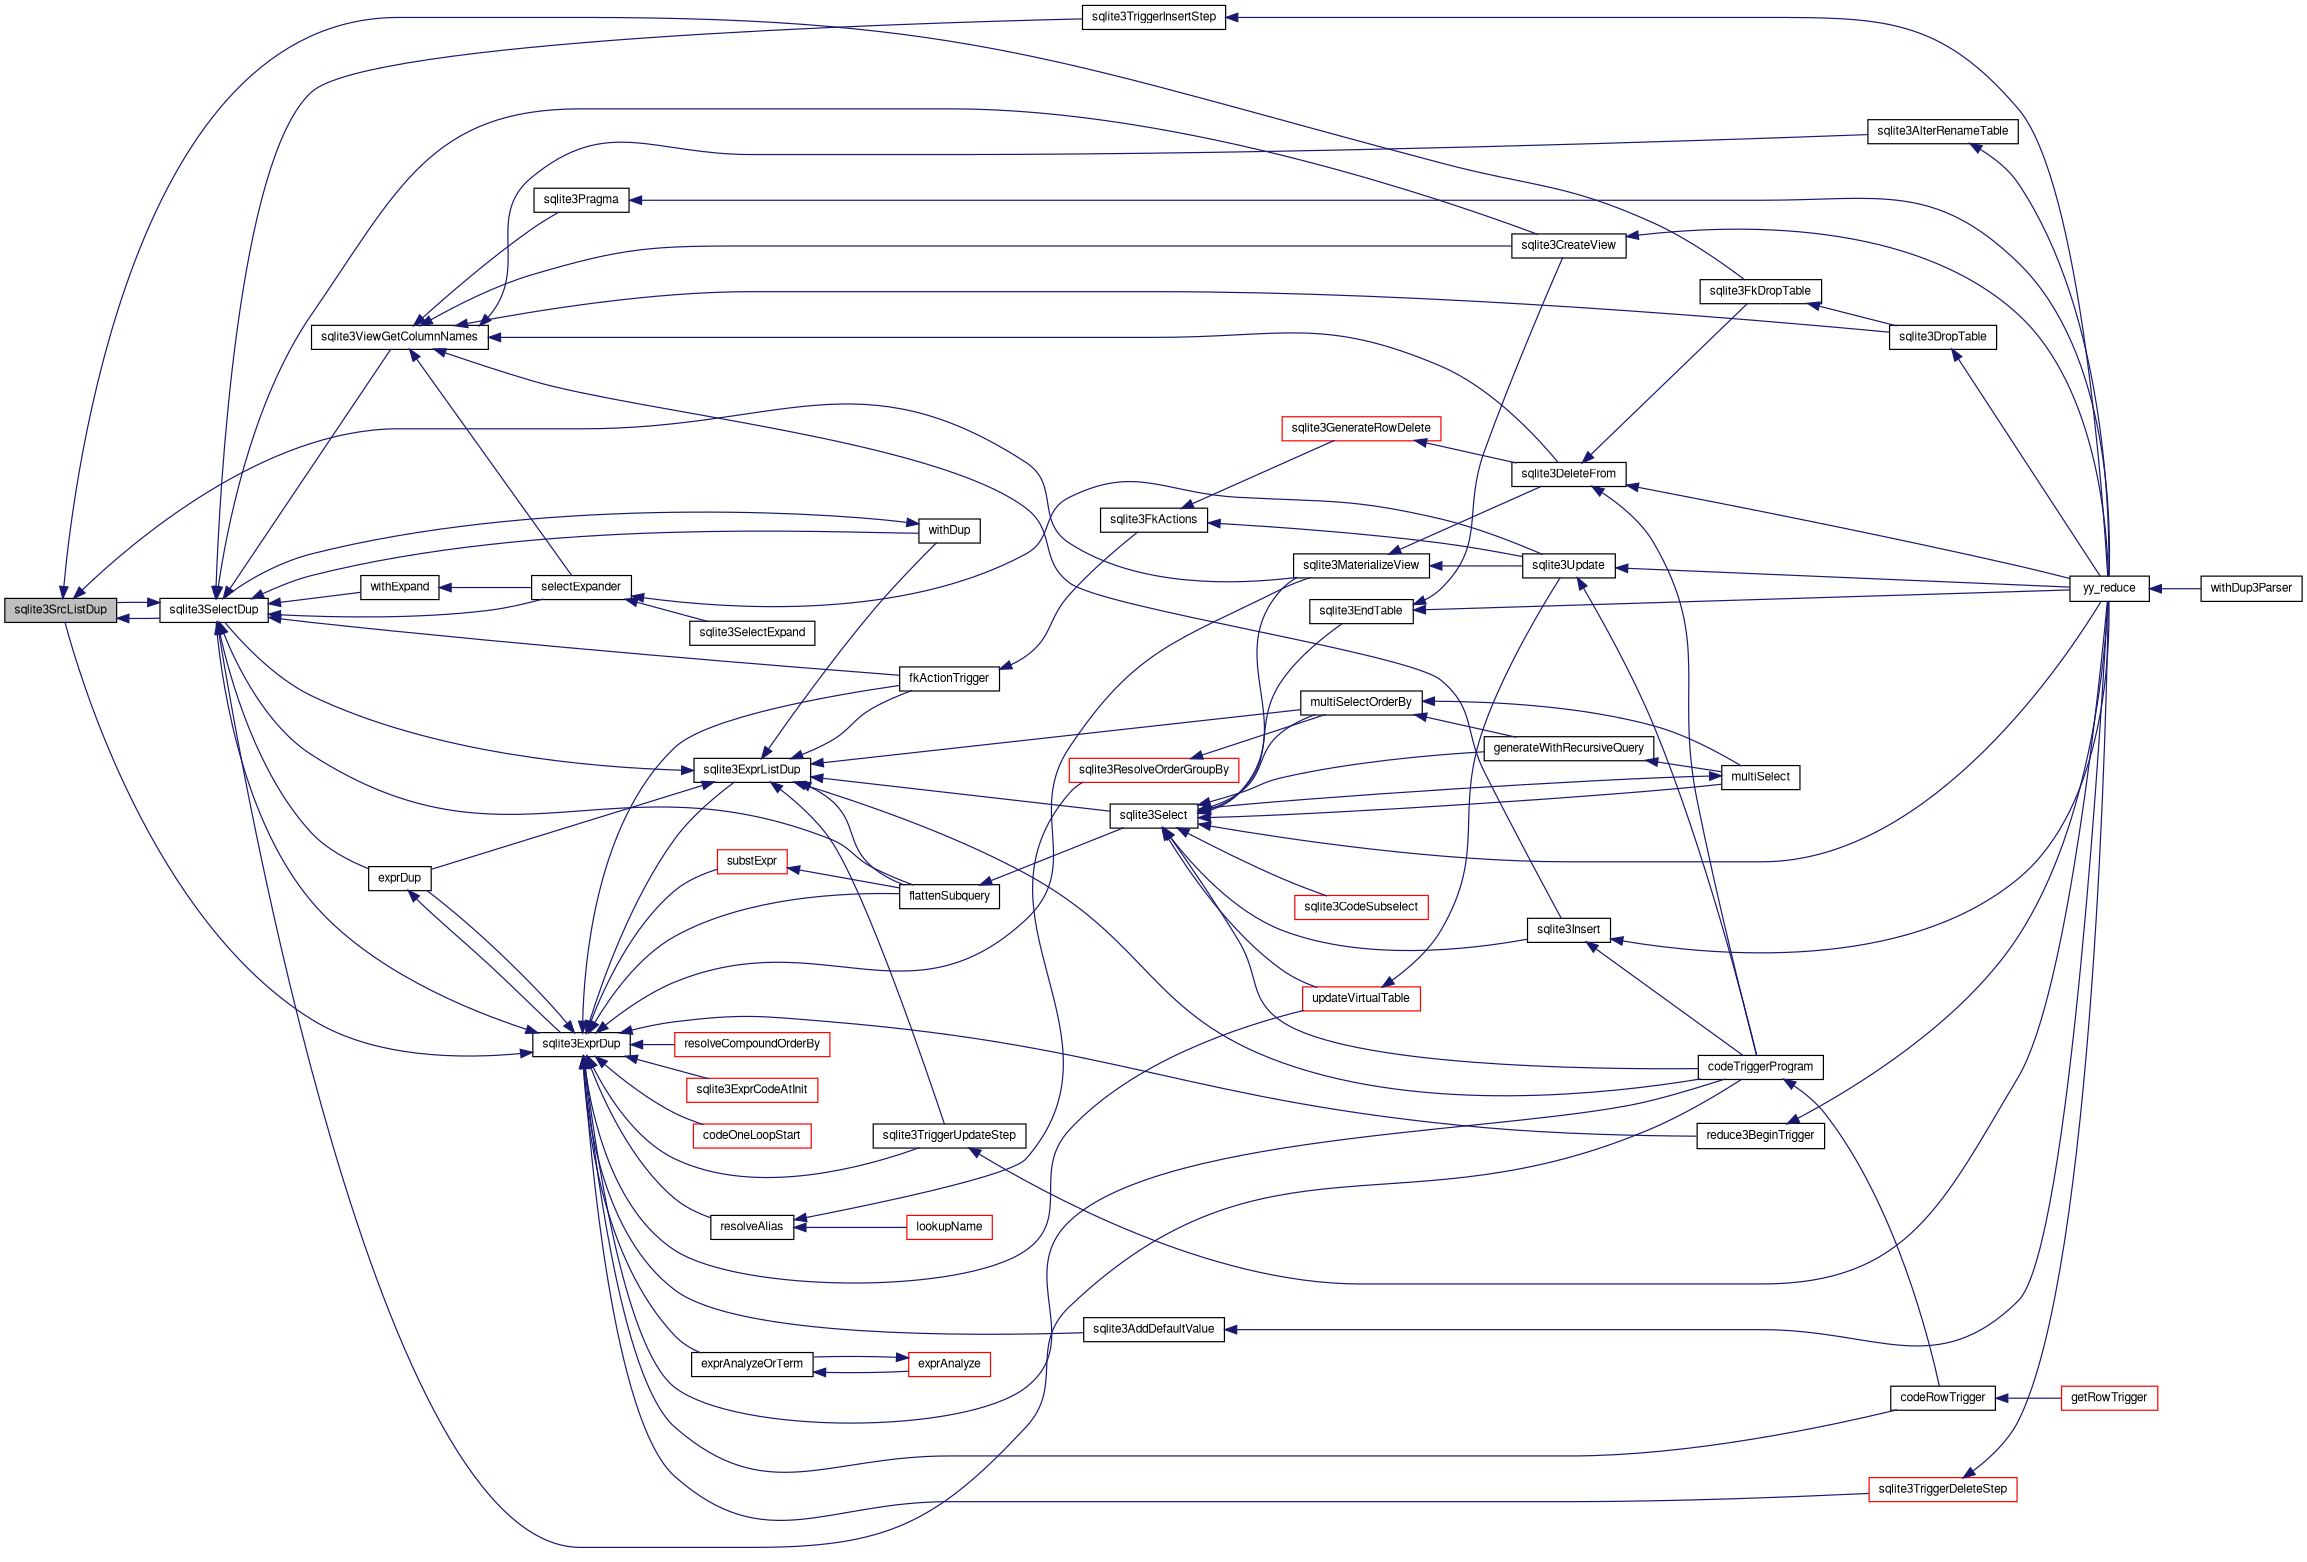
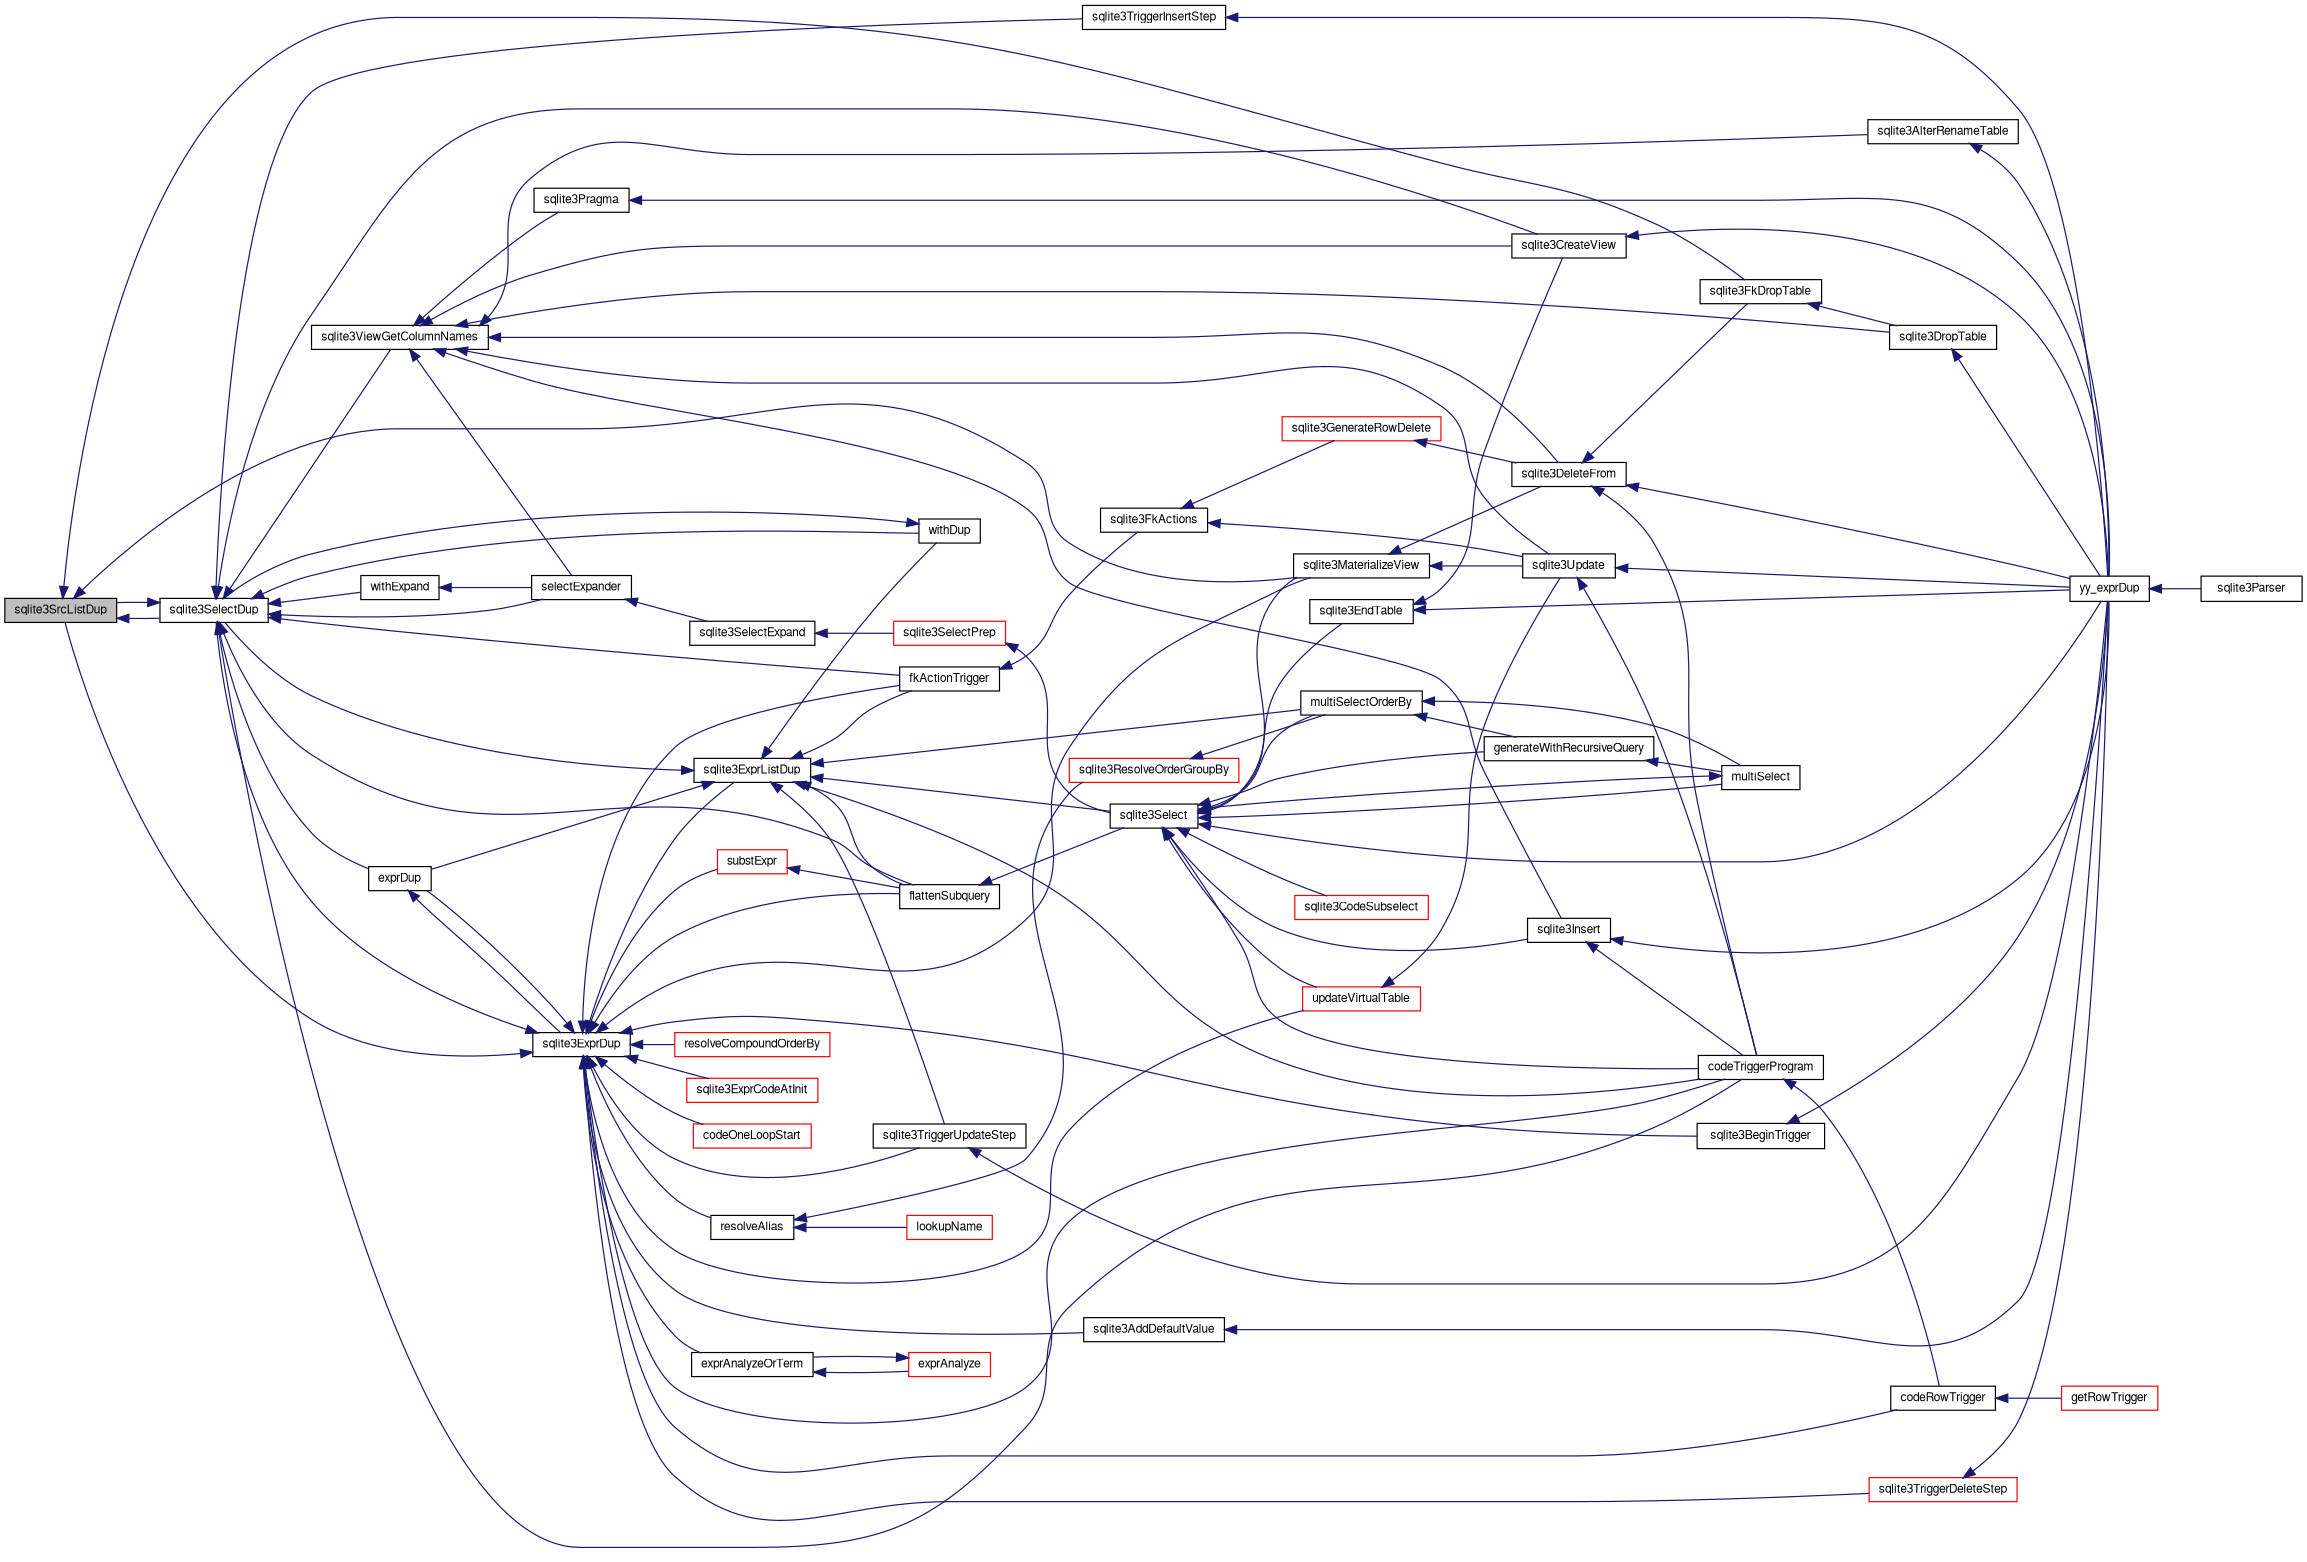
edge "sqlite3Update" -> "selectExpander": now "sqlite3Update" -> "sqlite3ViewGetColumnNames"
node "yy_reduce": label "yy_reduce" -> "yy_exprDup"
node "withDup3Parser": label "withDup3Parser" -> "sqlite3Parser"
node "sqlite3SelectPrep": added
node "reduce3BeginTrigger": label "reduce3BeginTrigger" -> "sqlite3BeginTrigger"
